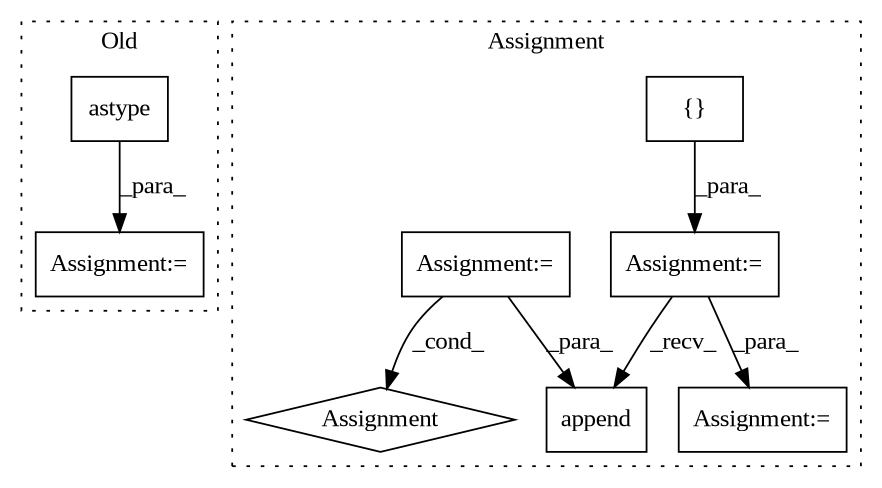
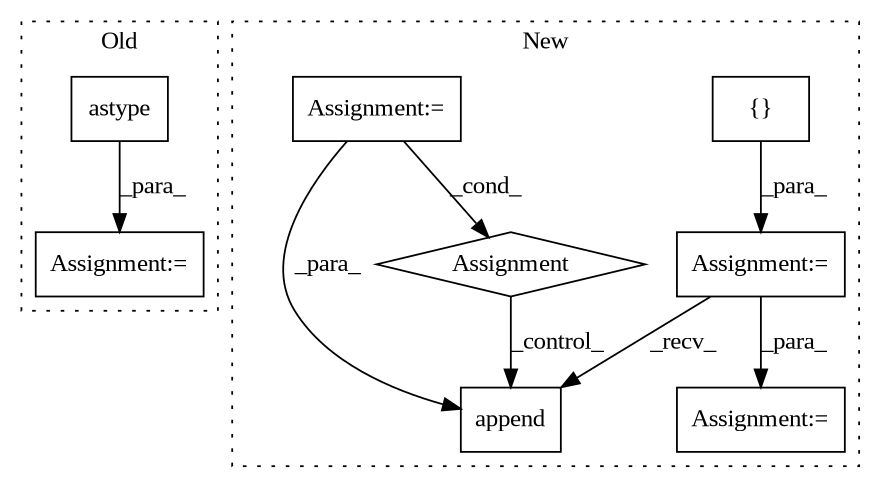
cluster "Assignment": label "Assignment" -> "New"
edge "Assignment" -> "append": added, label "_control_"
